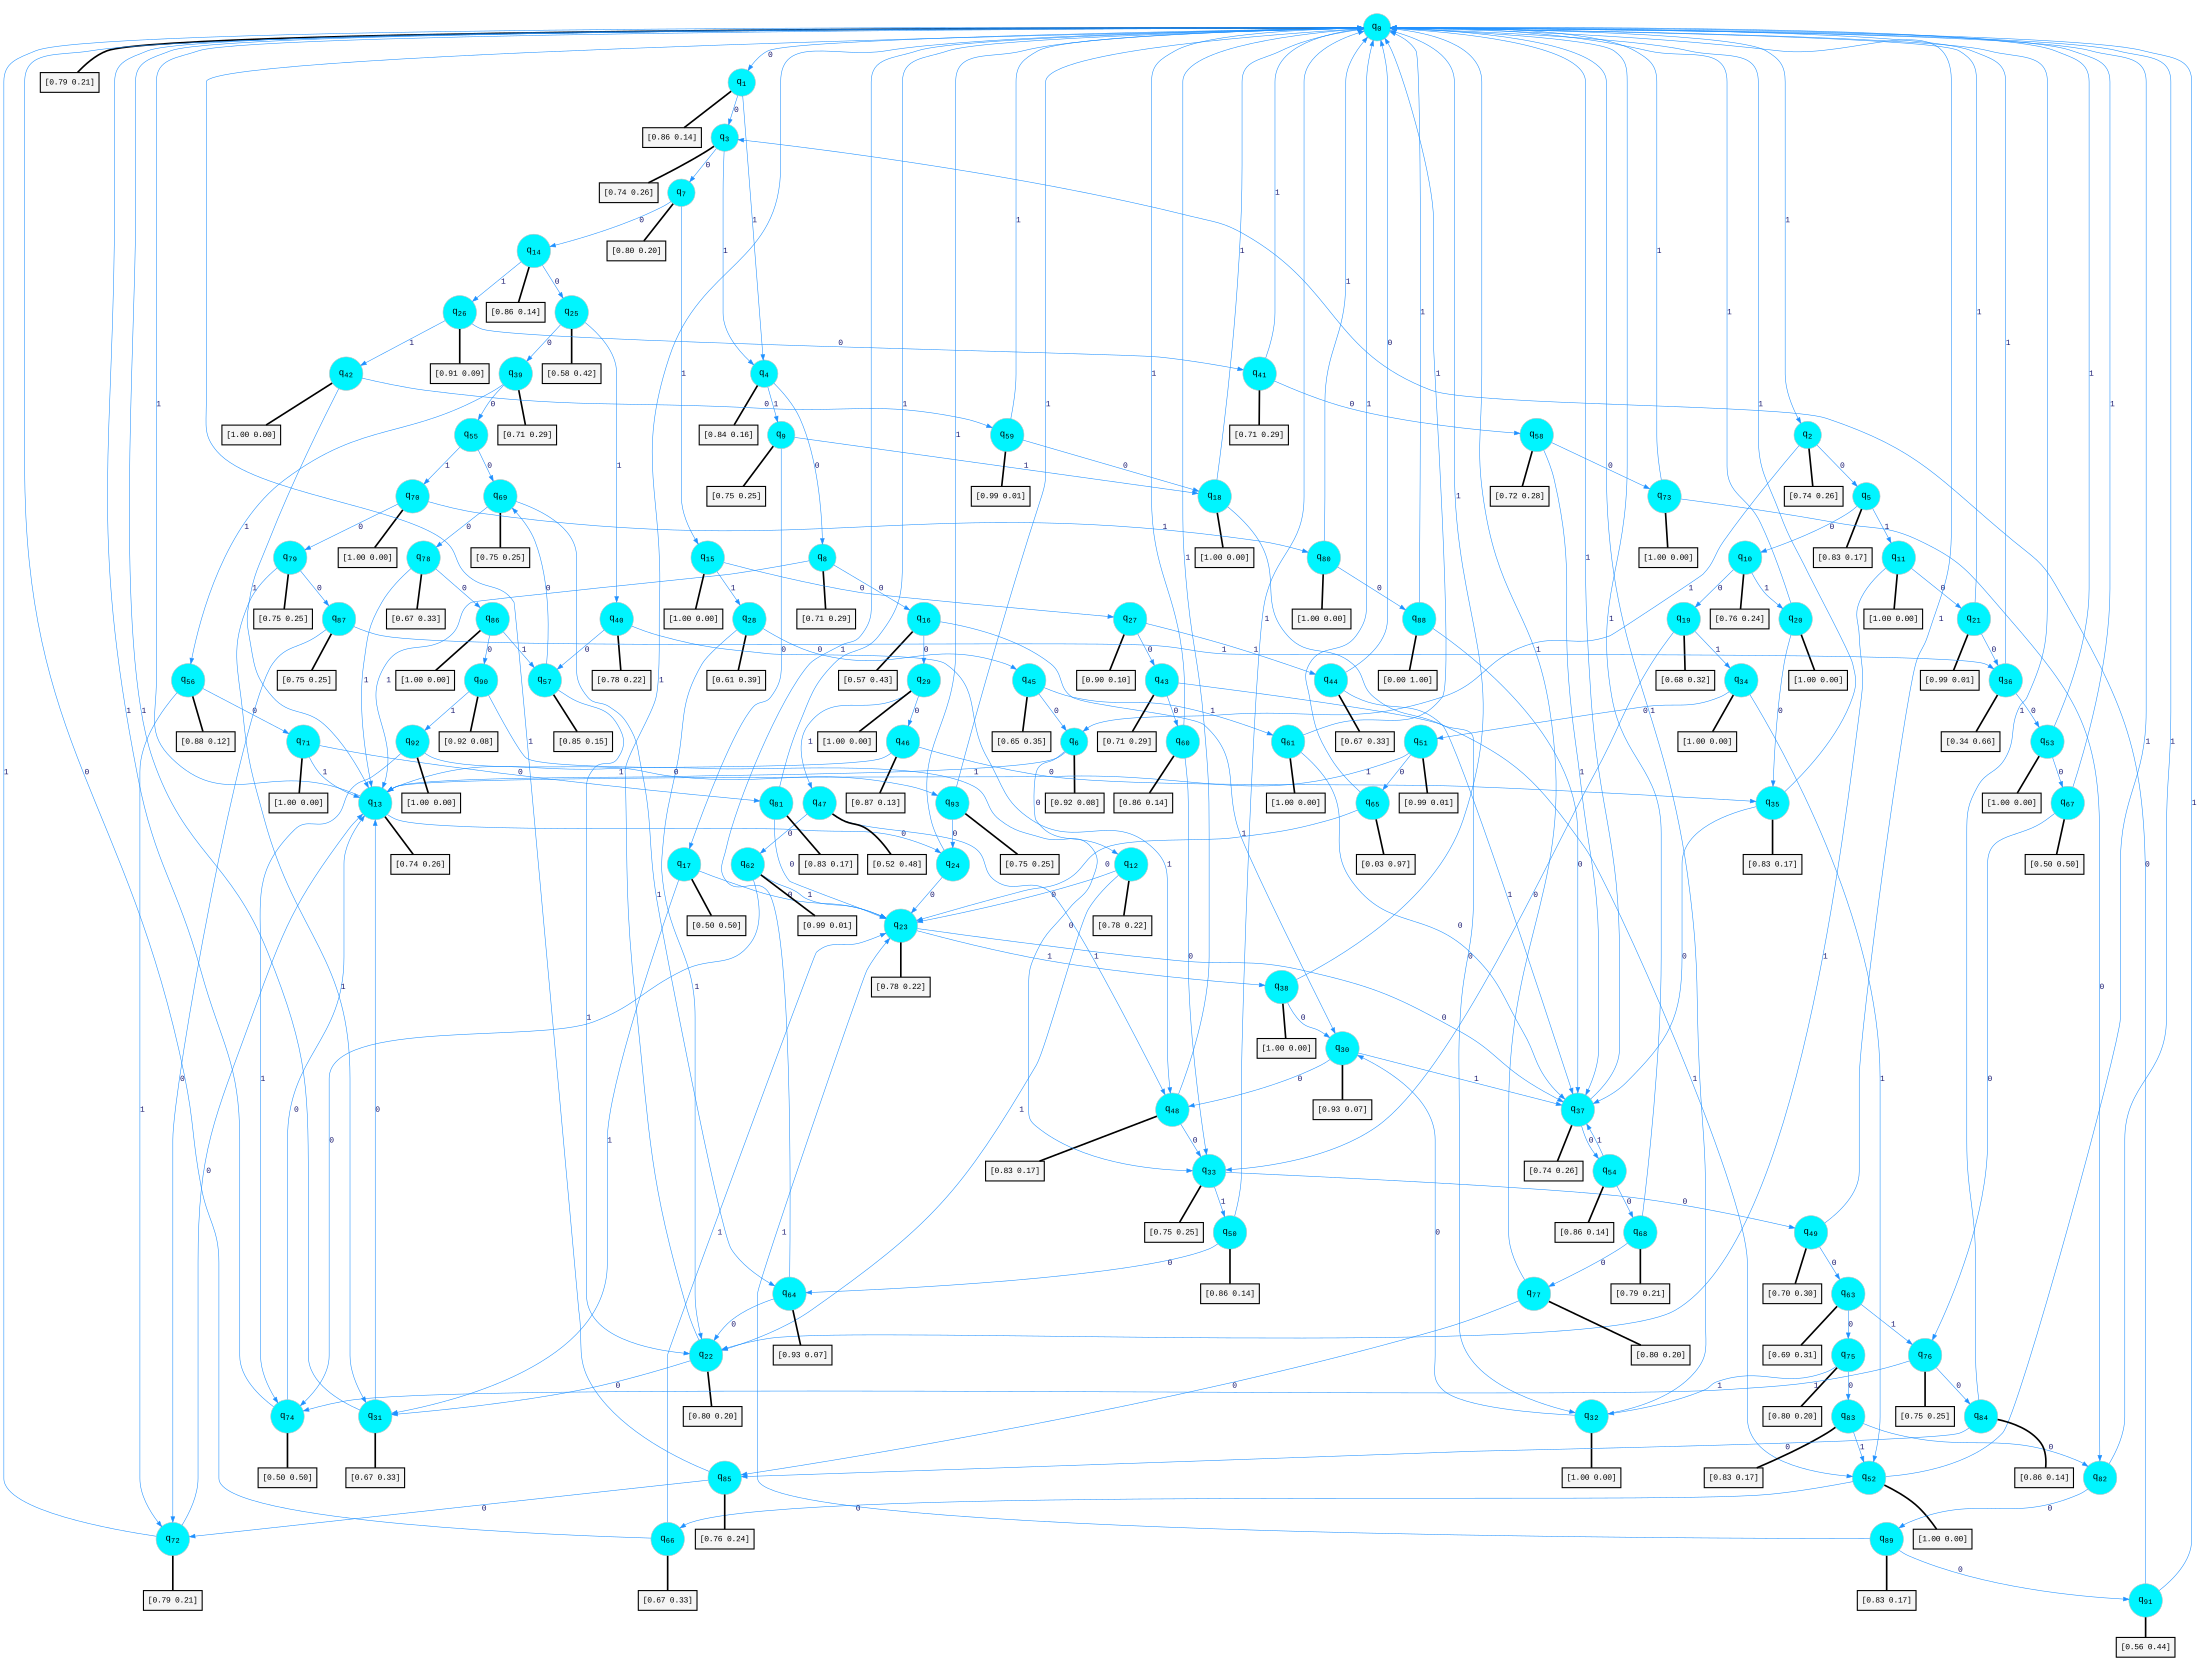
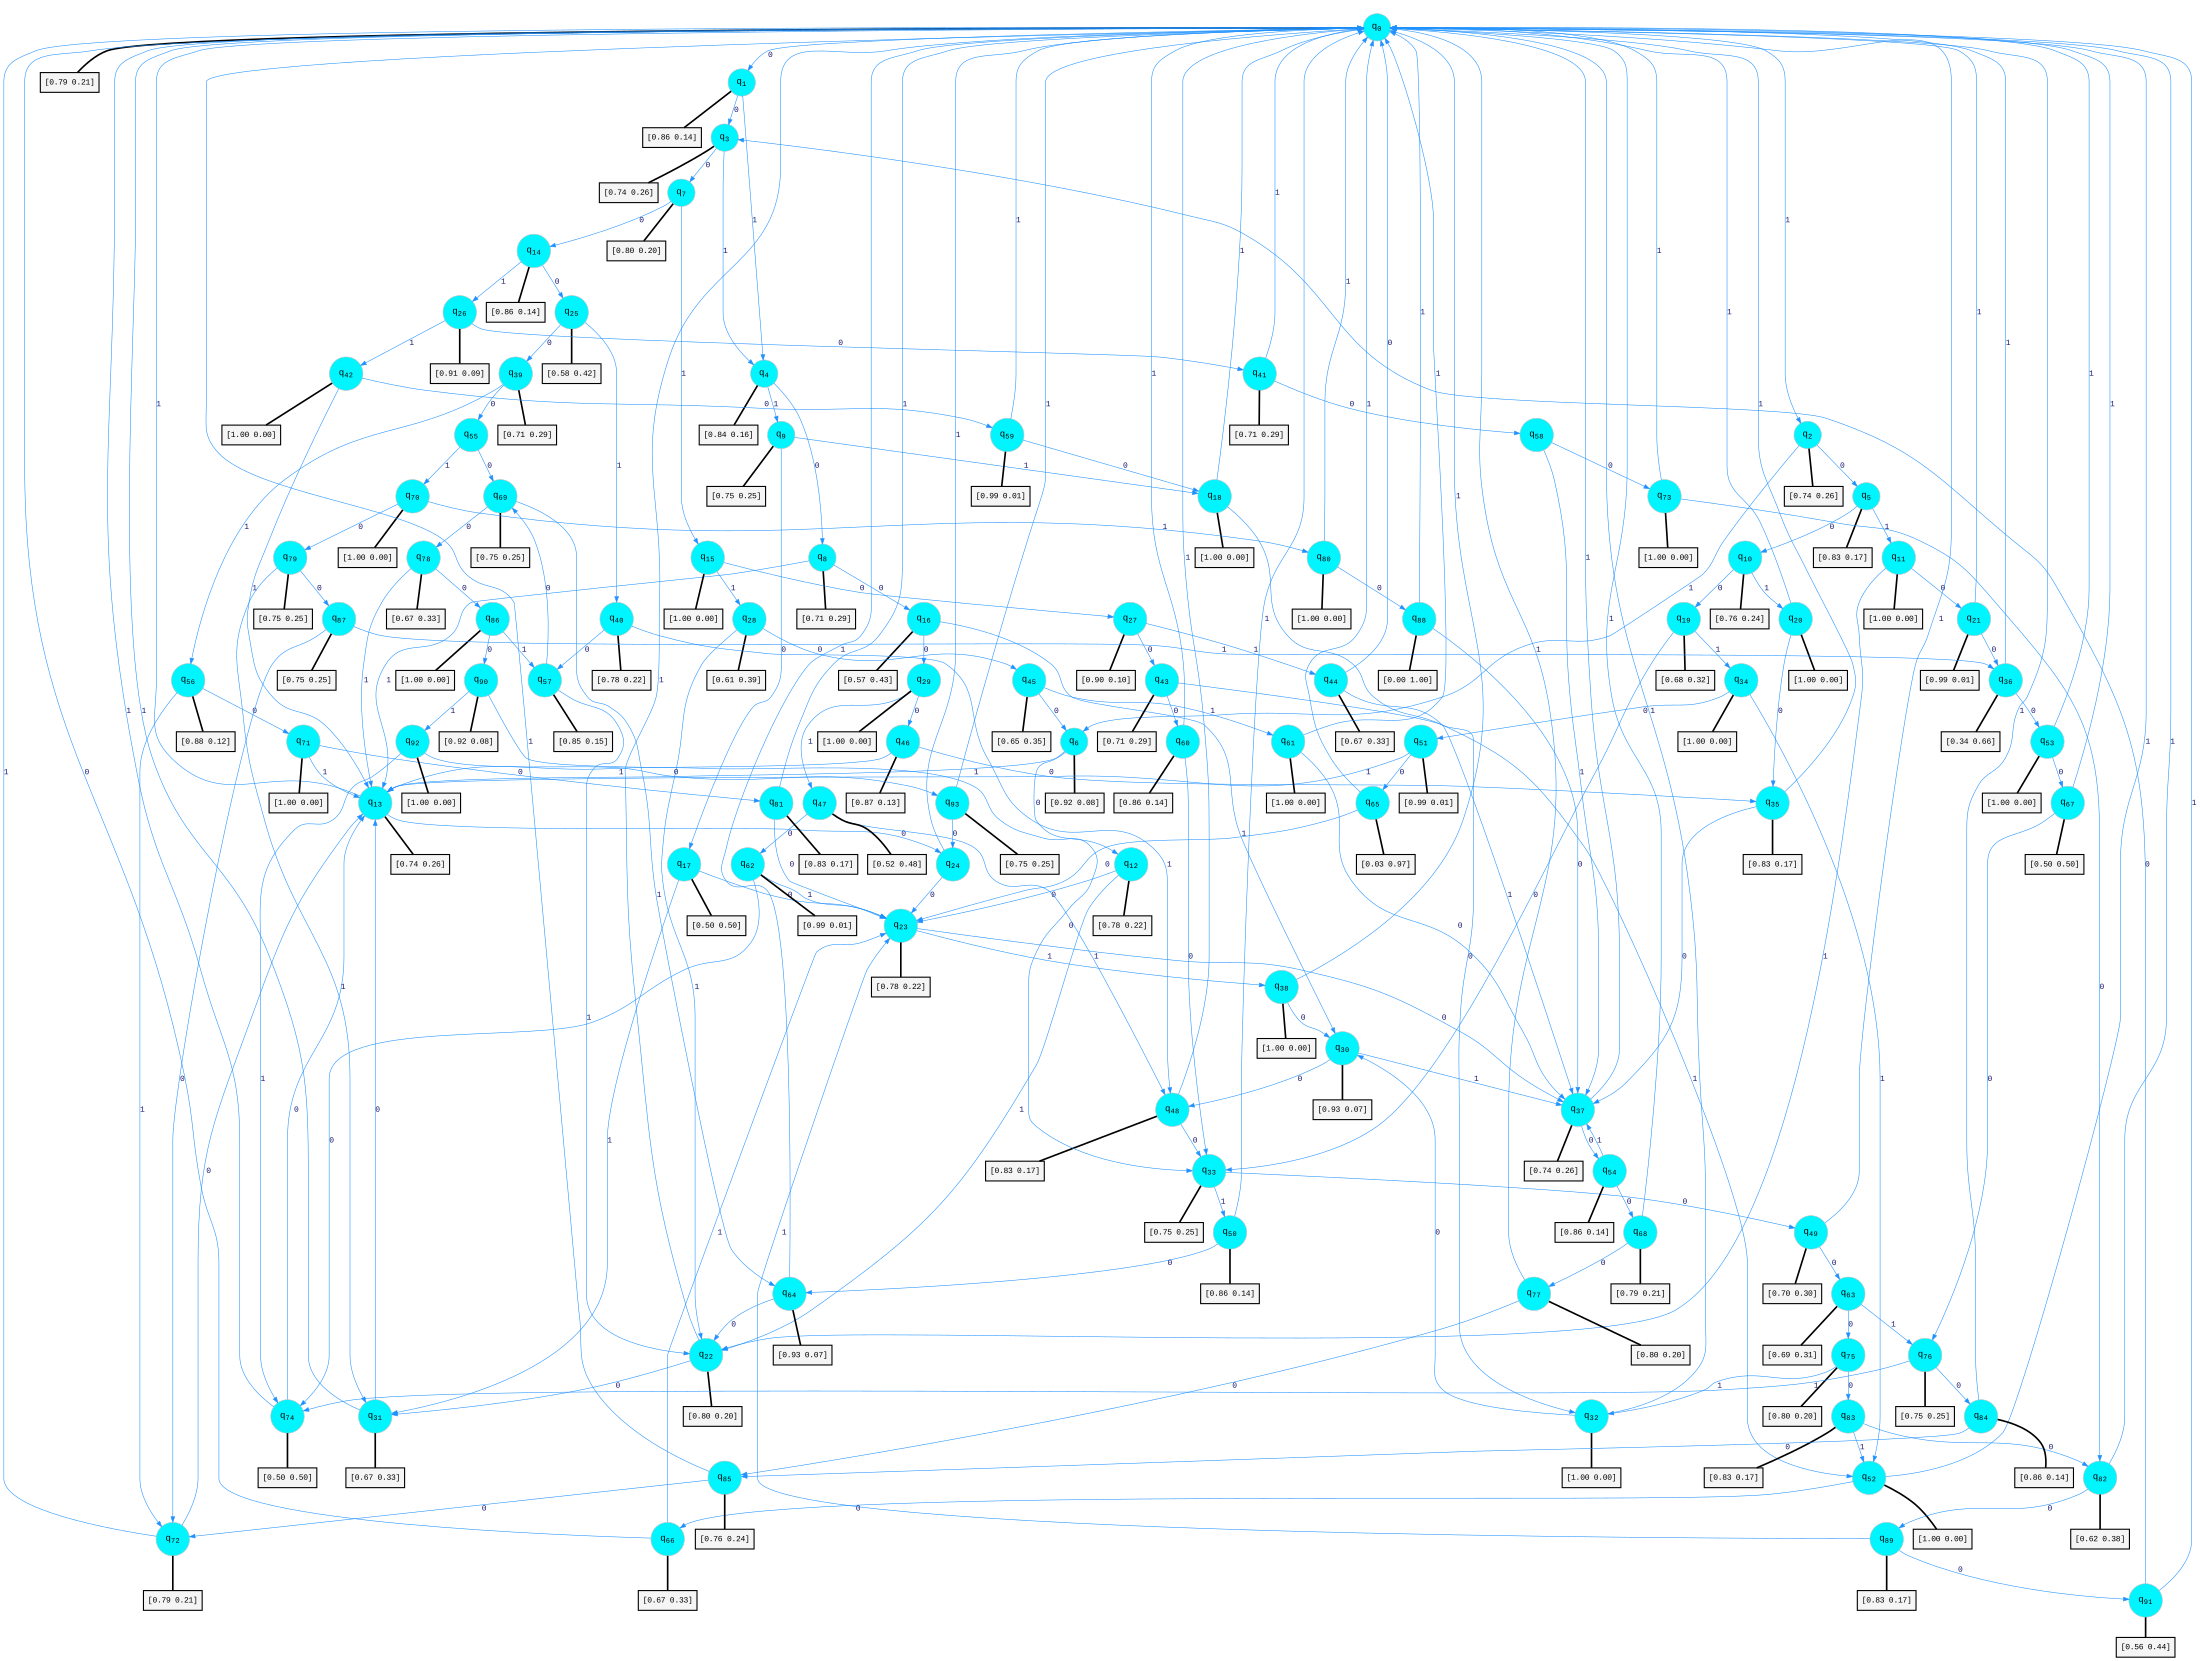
node "[0.72 0.28]": removed
node "[0.62 0.38]": added
